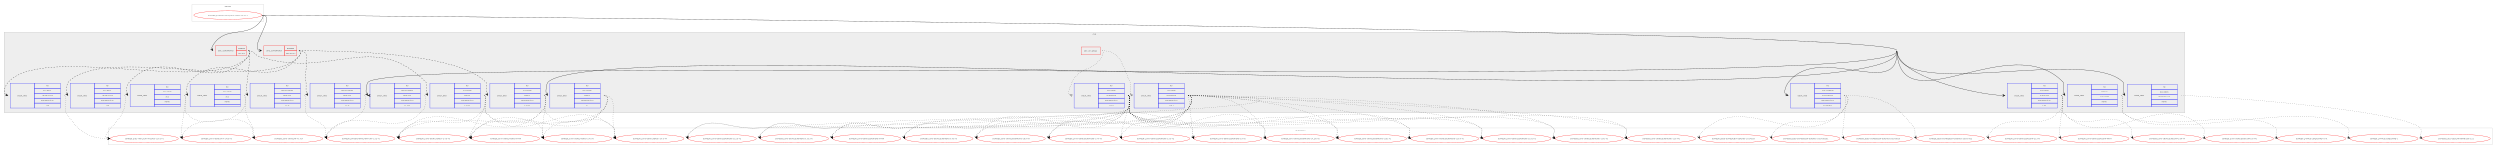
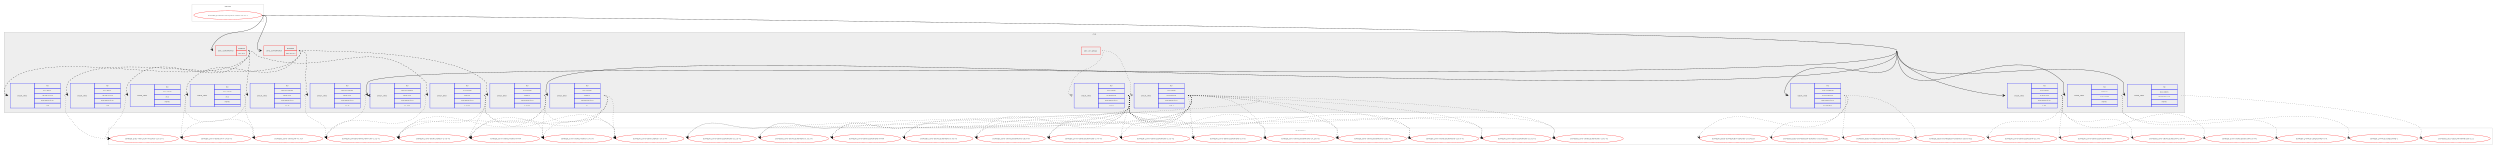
node "portage://sys-devel/automake-1.13.4-r2": removed
